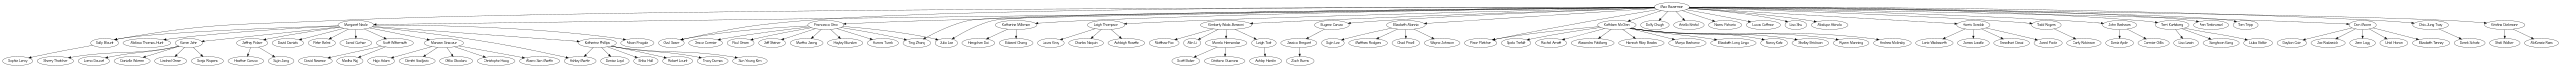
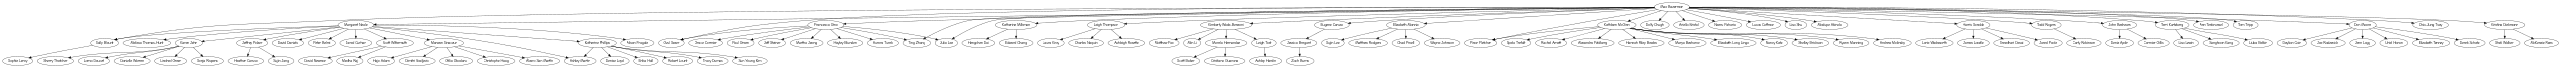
edge "Chia-Jung Tsay" -> "Derek Schatz": now "Don Moore" -> "Derek Schatz"
